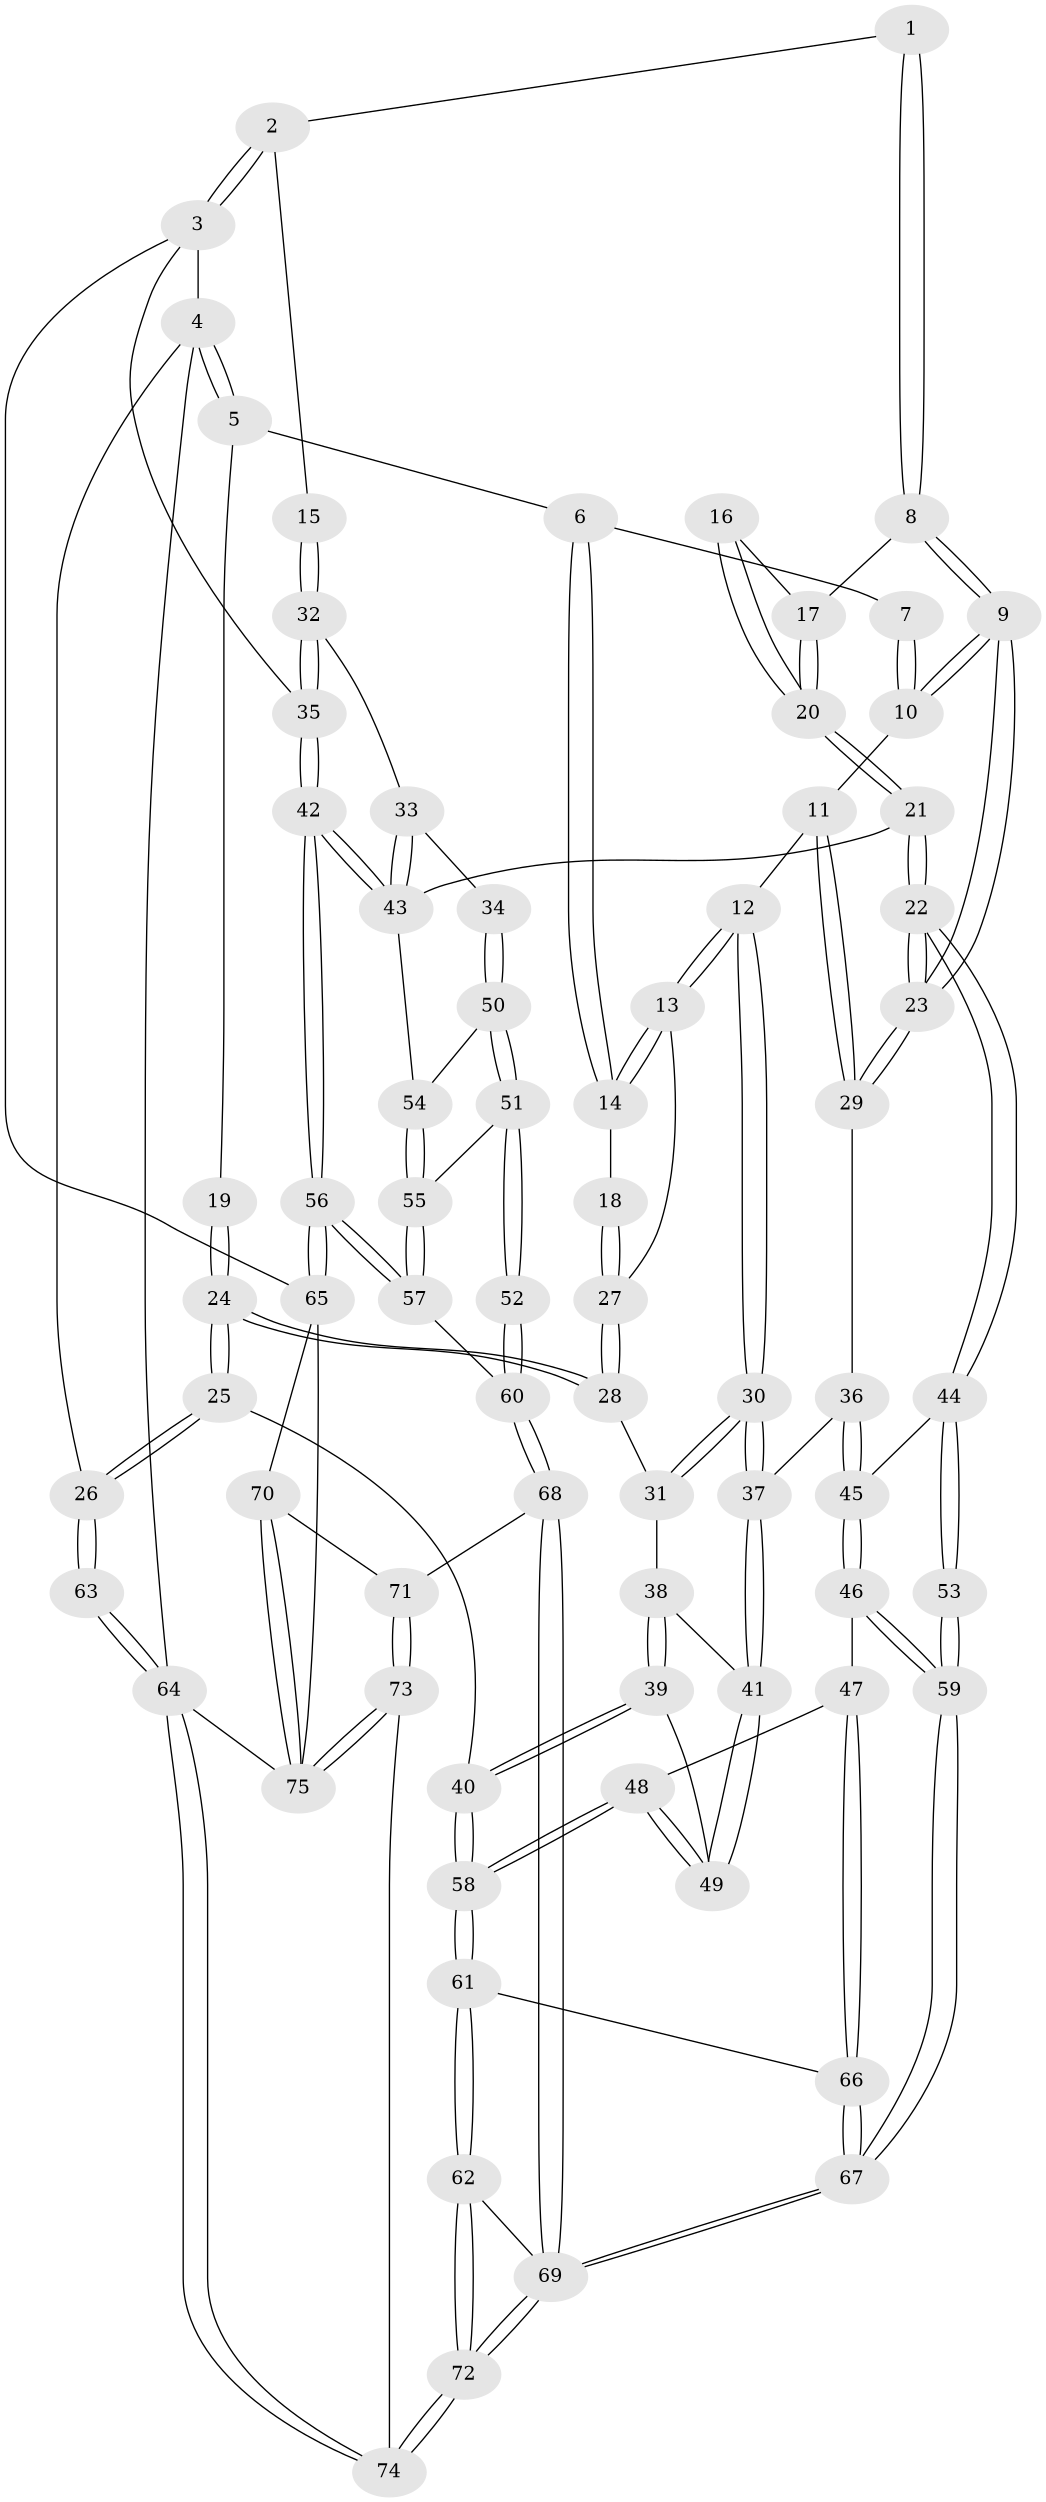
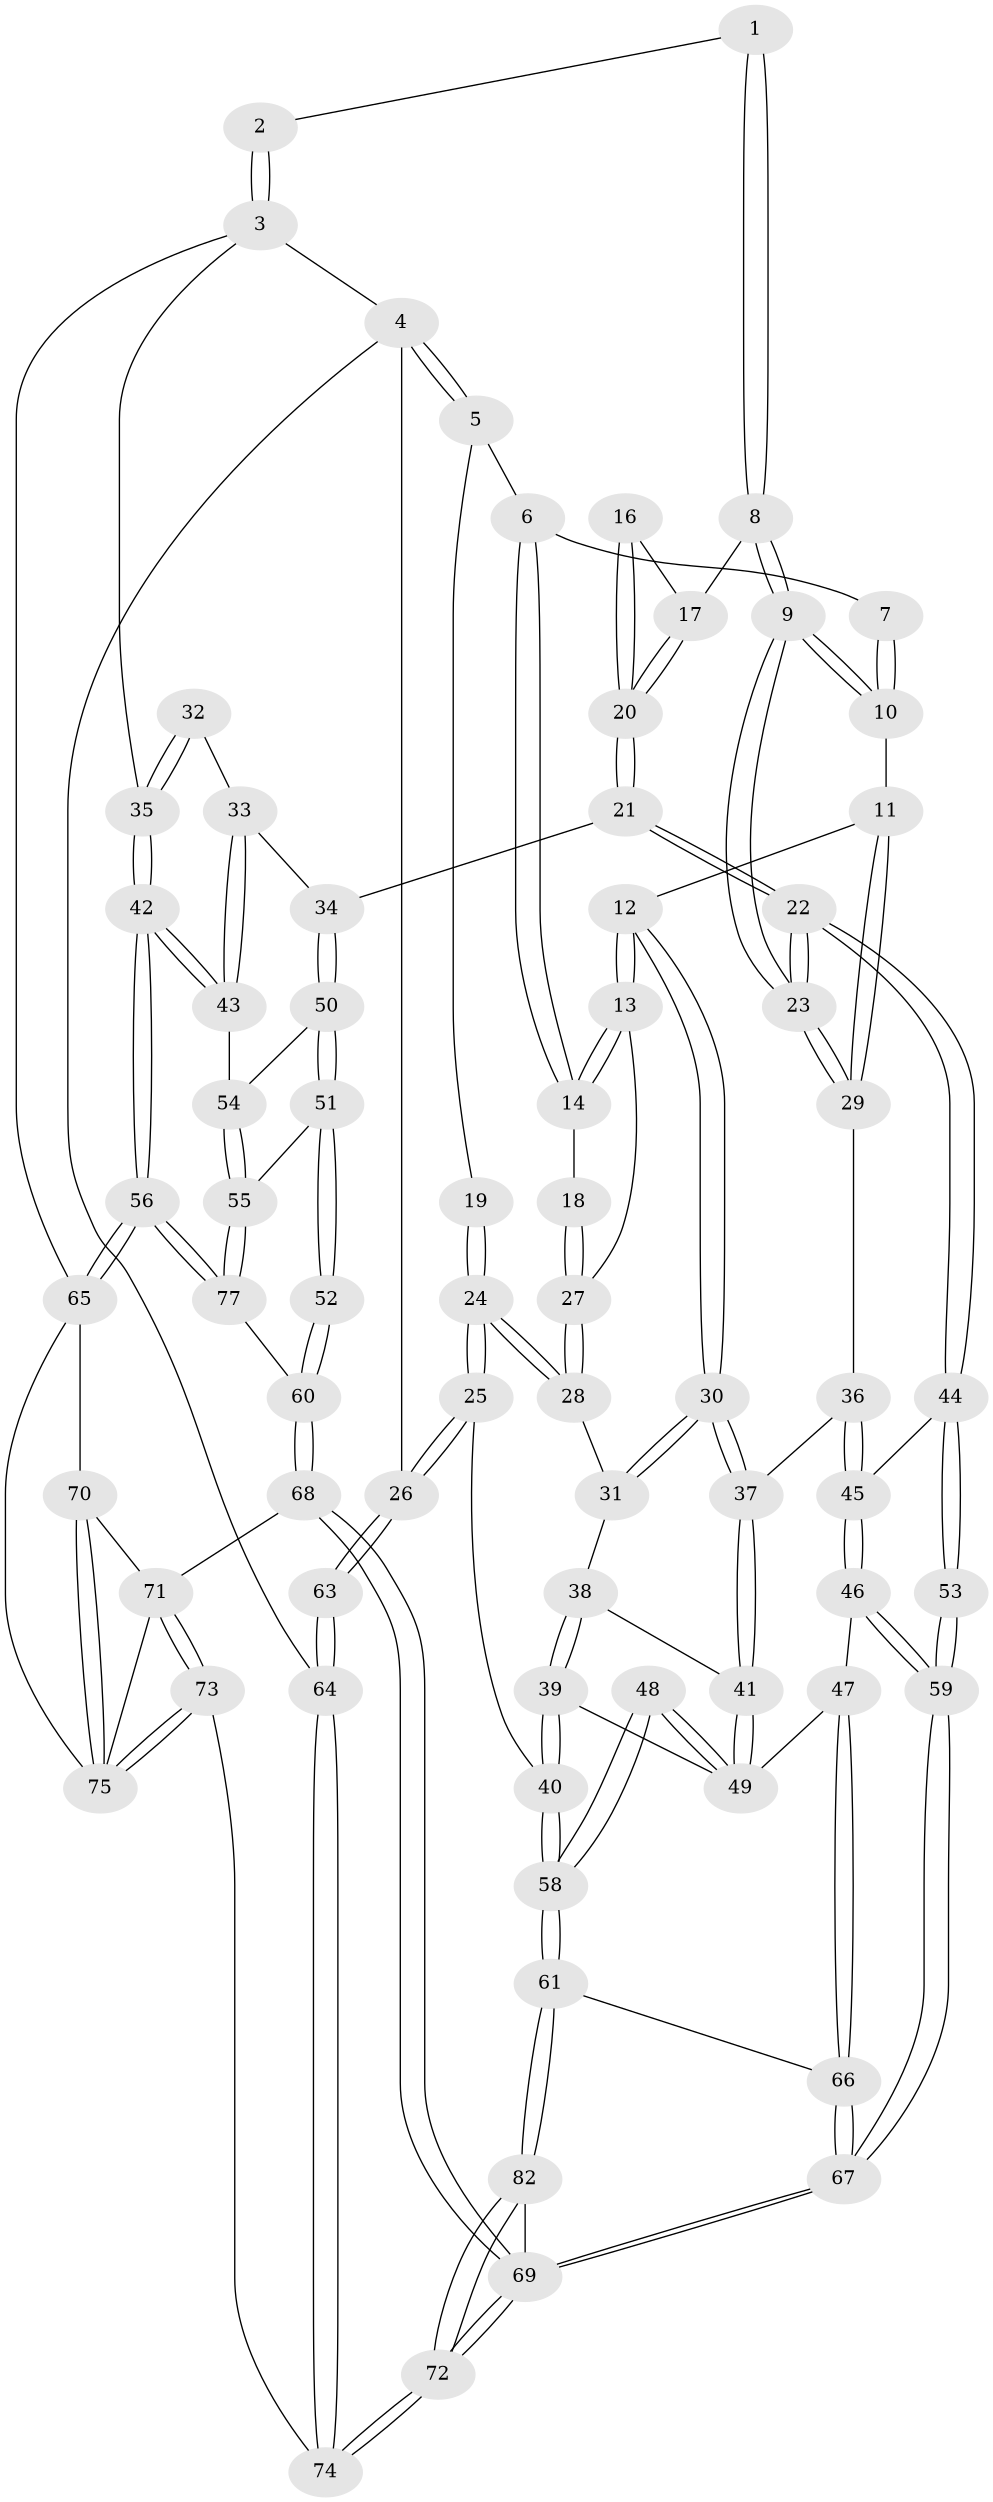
node "15": removed
edge "21" -- "43": now "21" -- "34"
node "57": label "57" -> "77"
edge "64" -- "75": now "71" -- "75"
edge "47" -- "48": now "47" -- "49"
node "62": label "62" -> "82"
